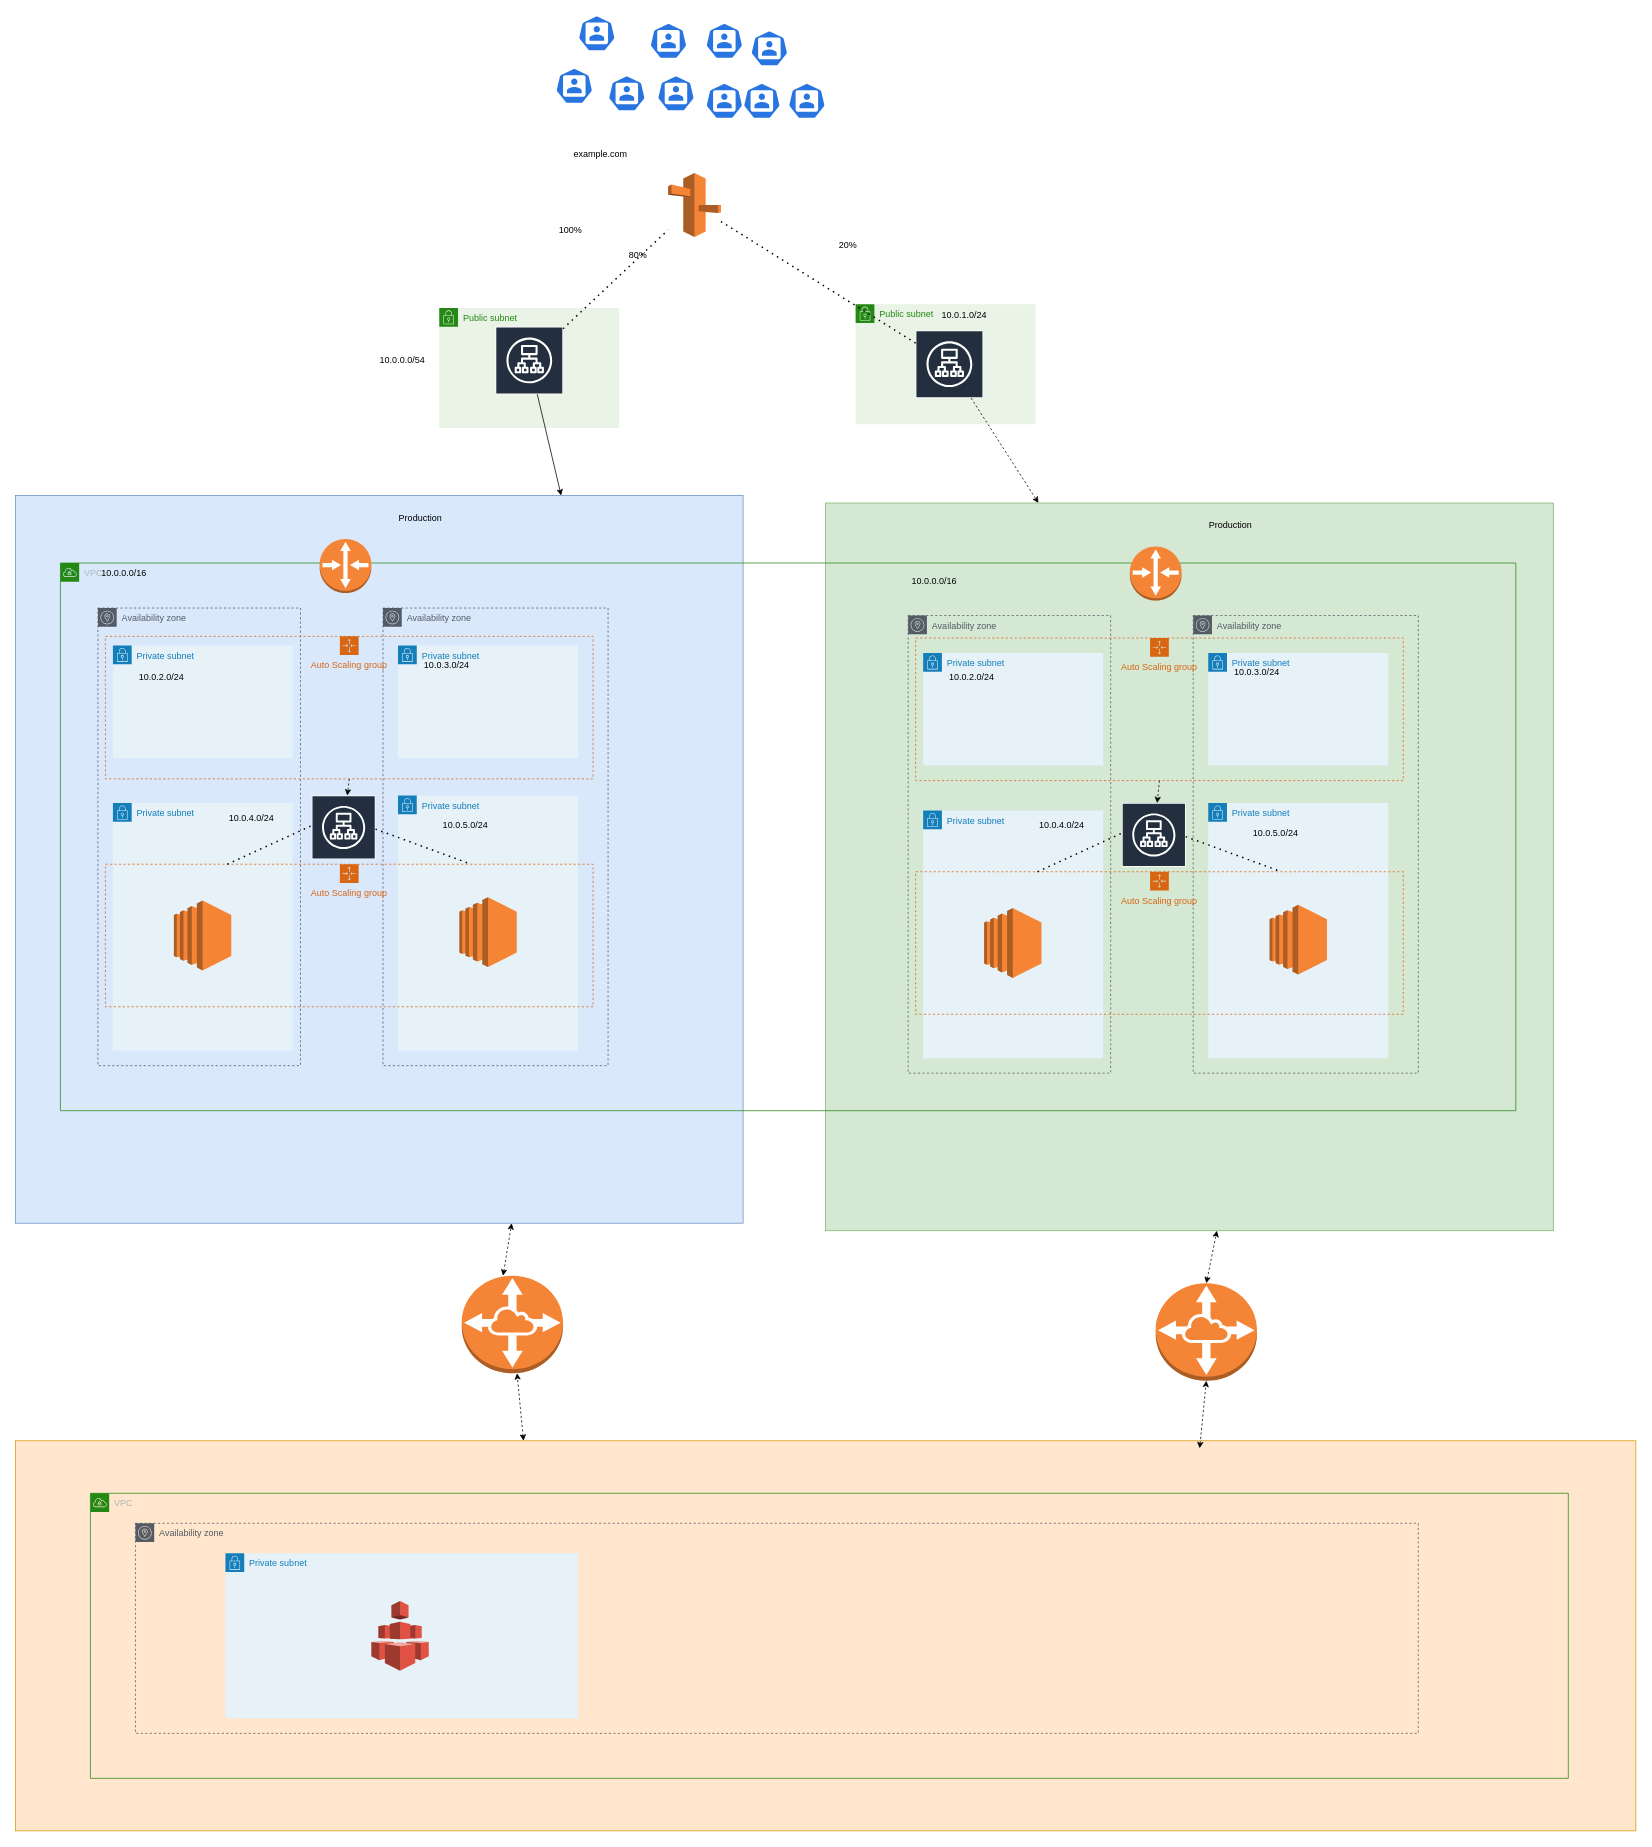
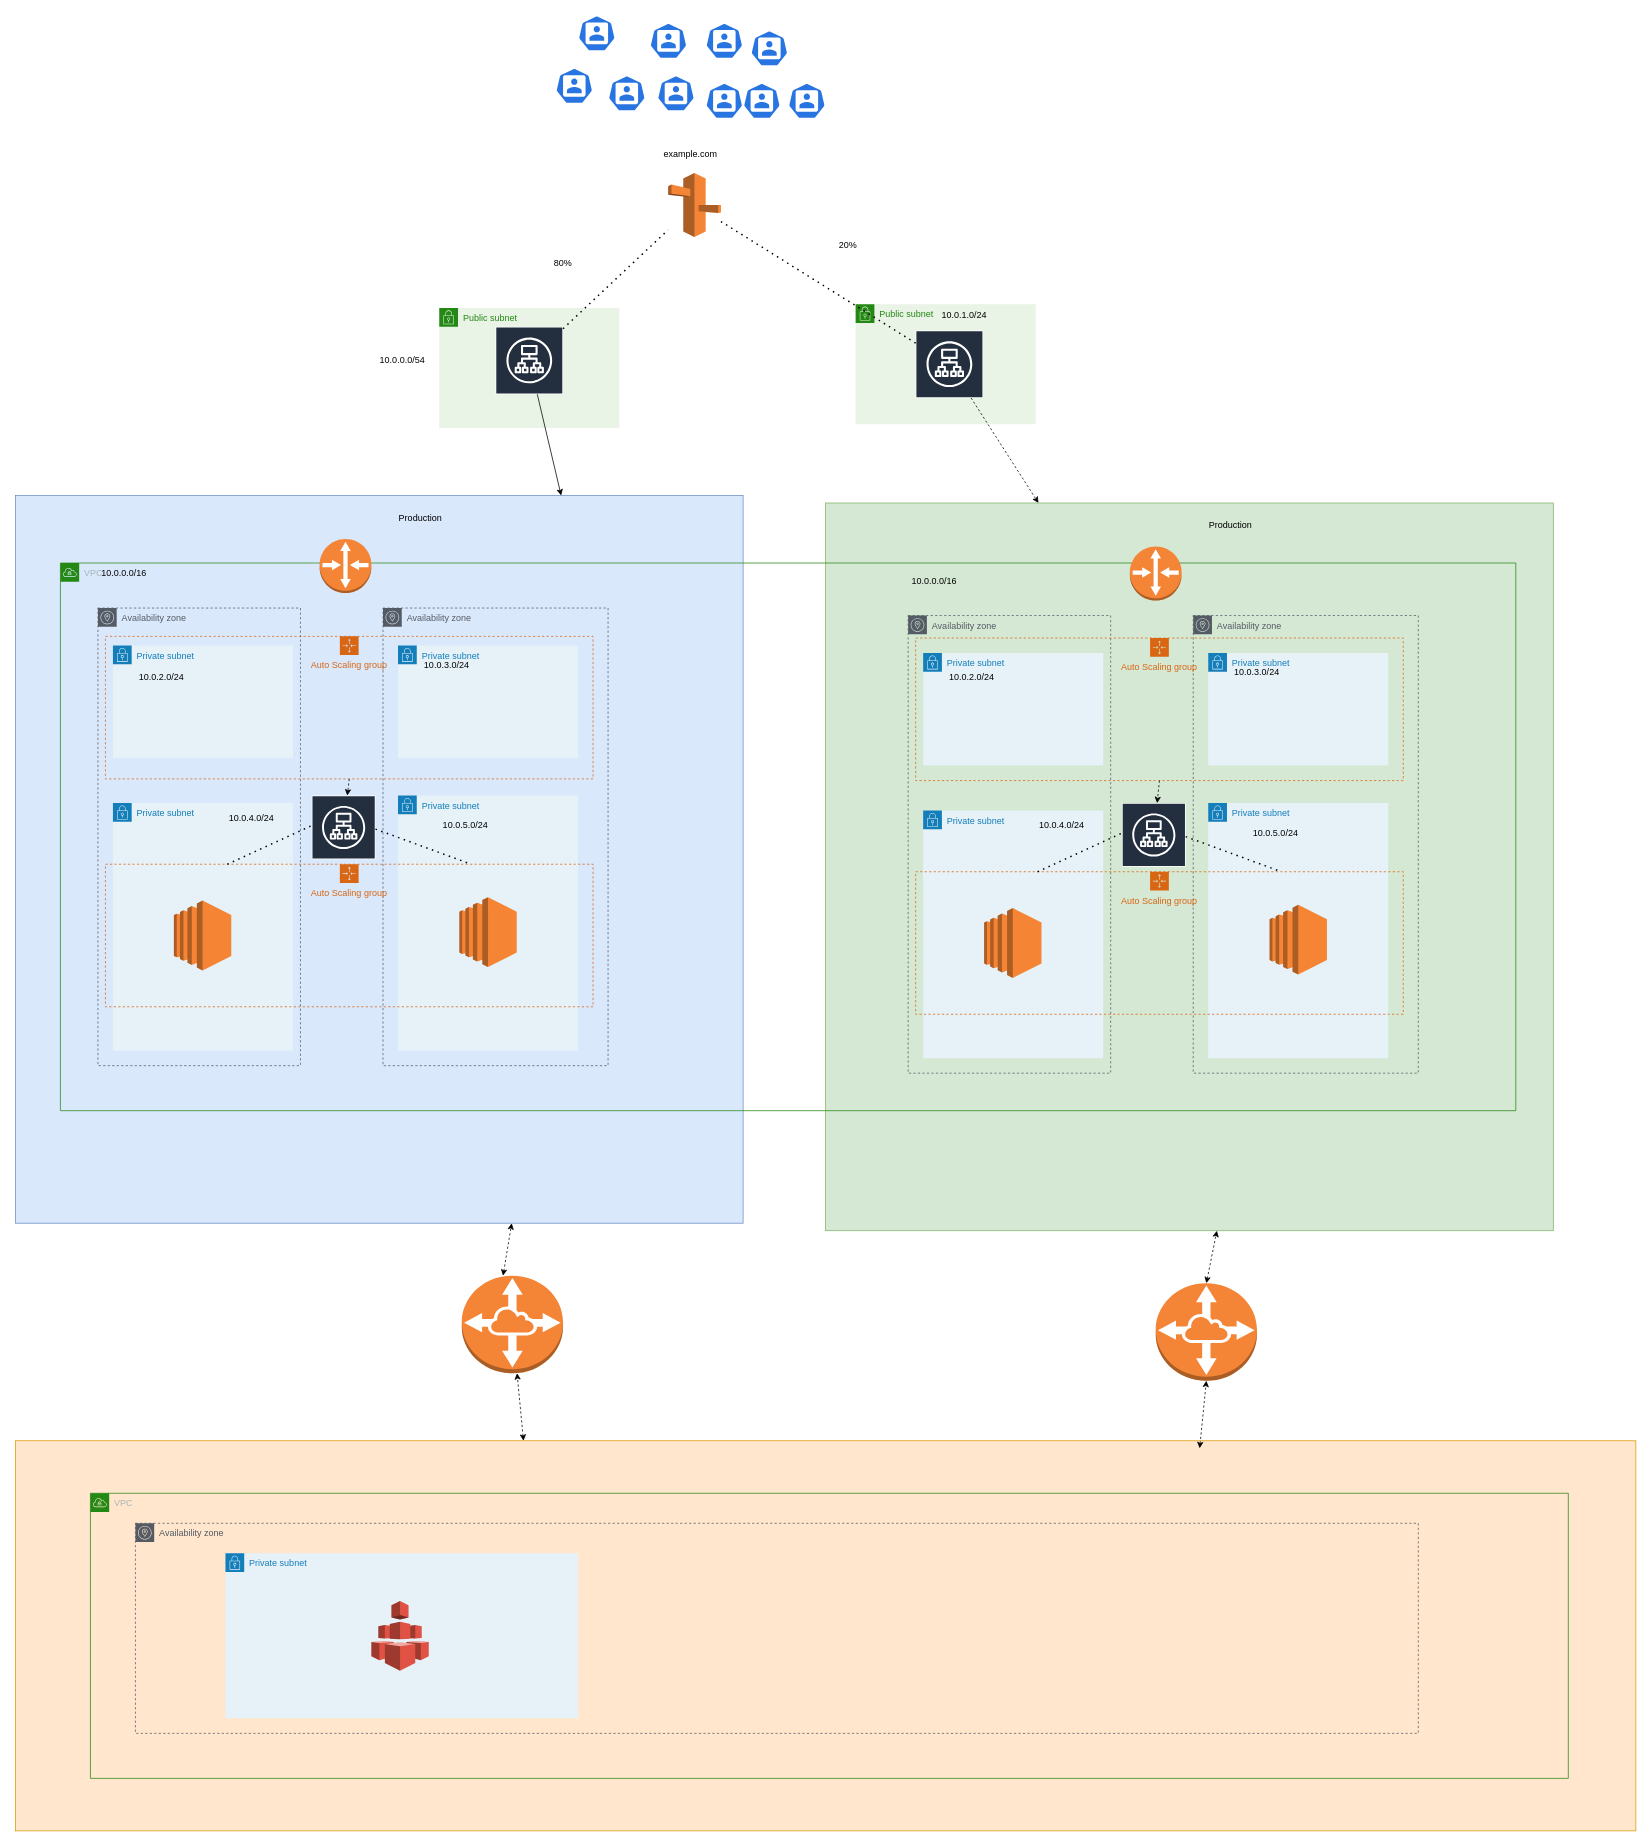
node "example.com": moved (600, 154) -> (690, 154)
node "100%": removed
node "80%": moved (638, 255) -> (563, 263)
